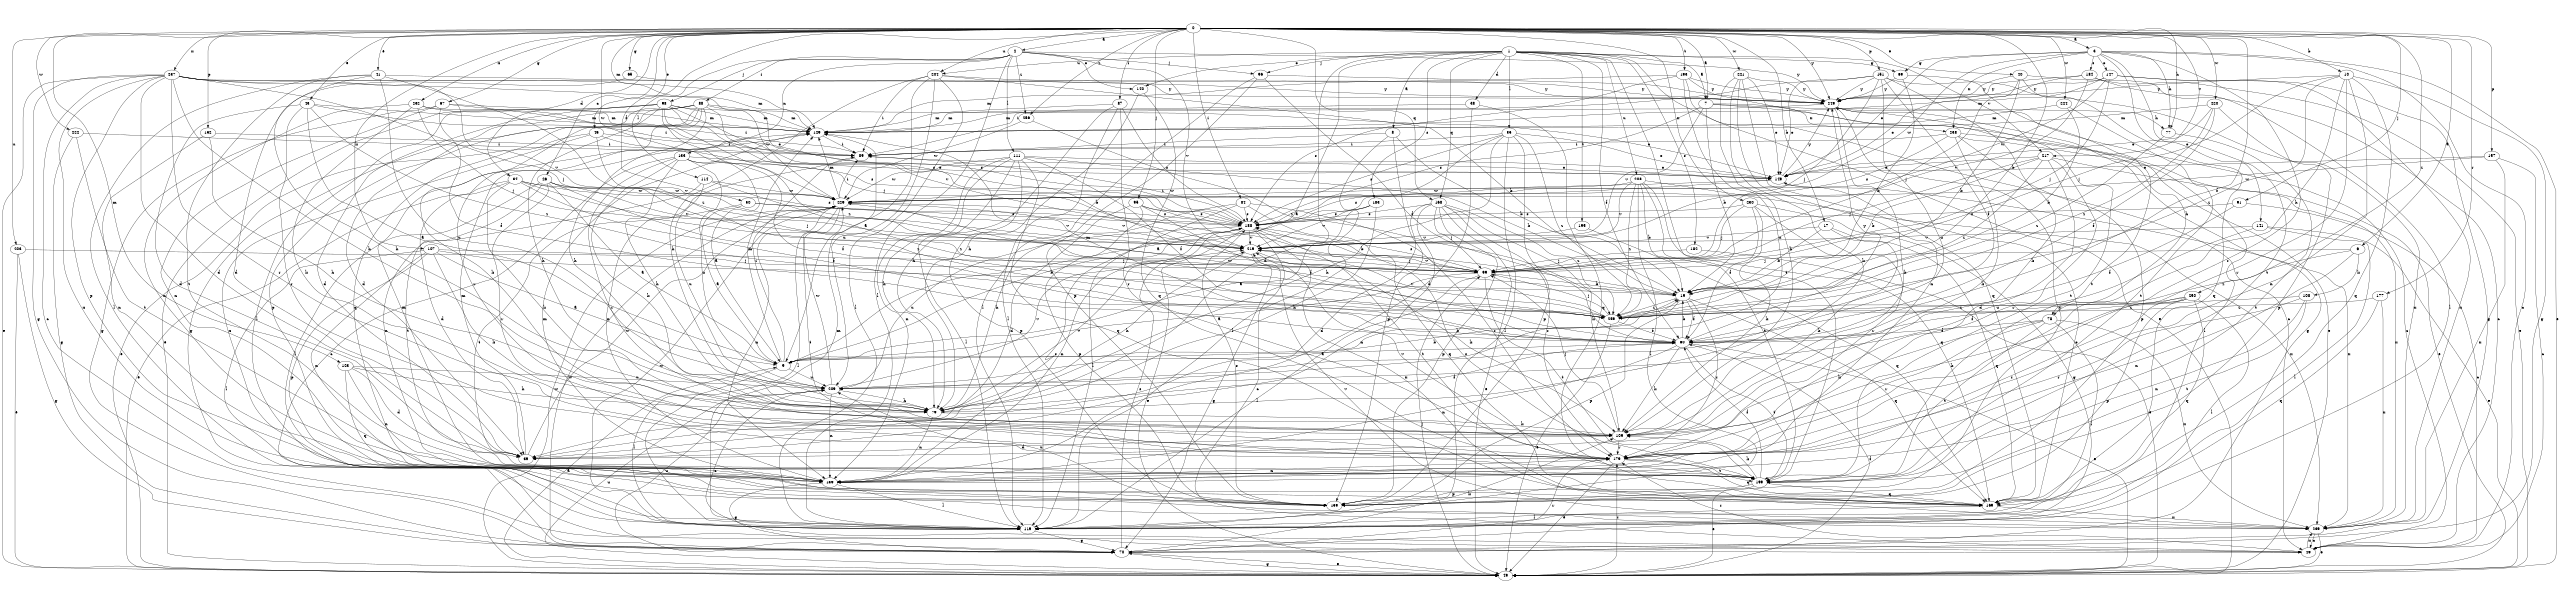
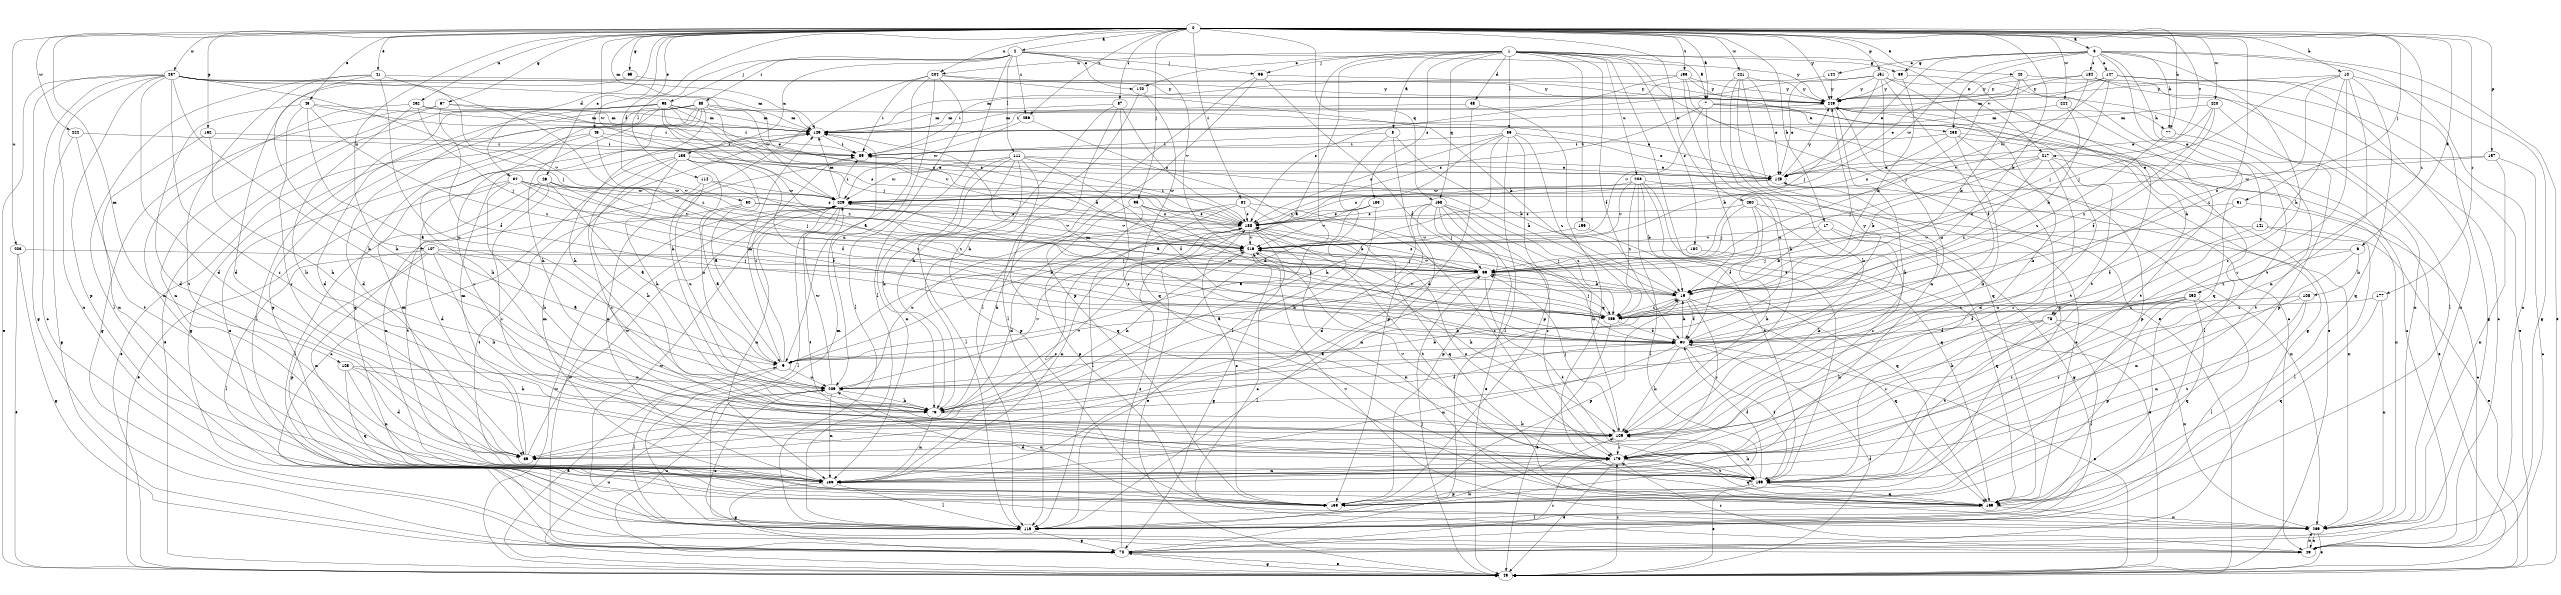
node "144": added
